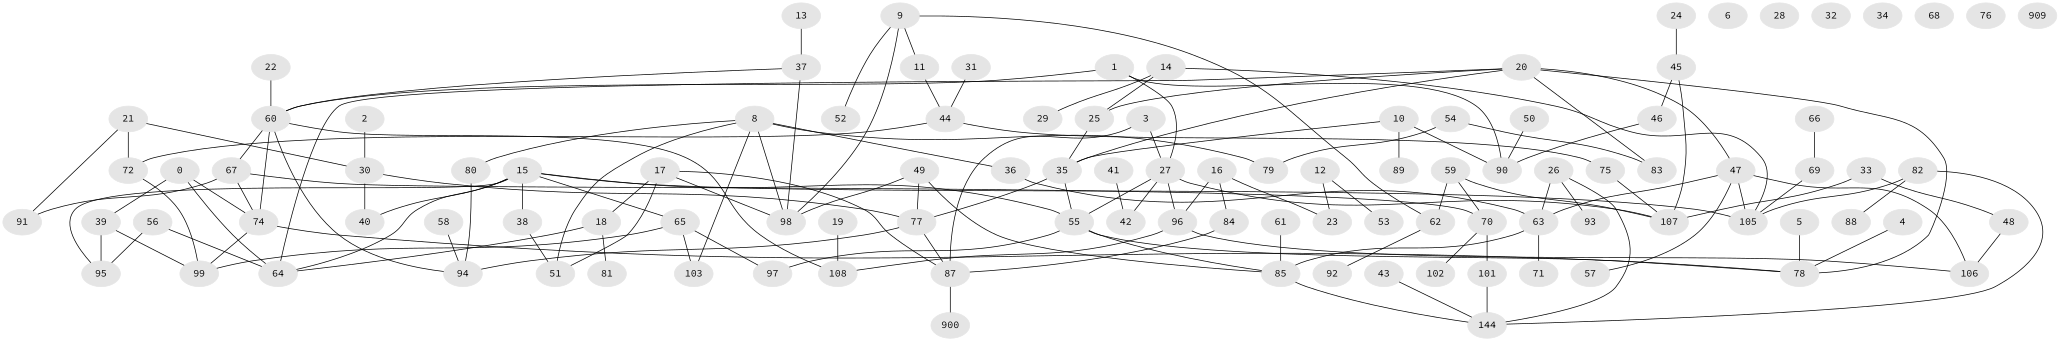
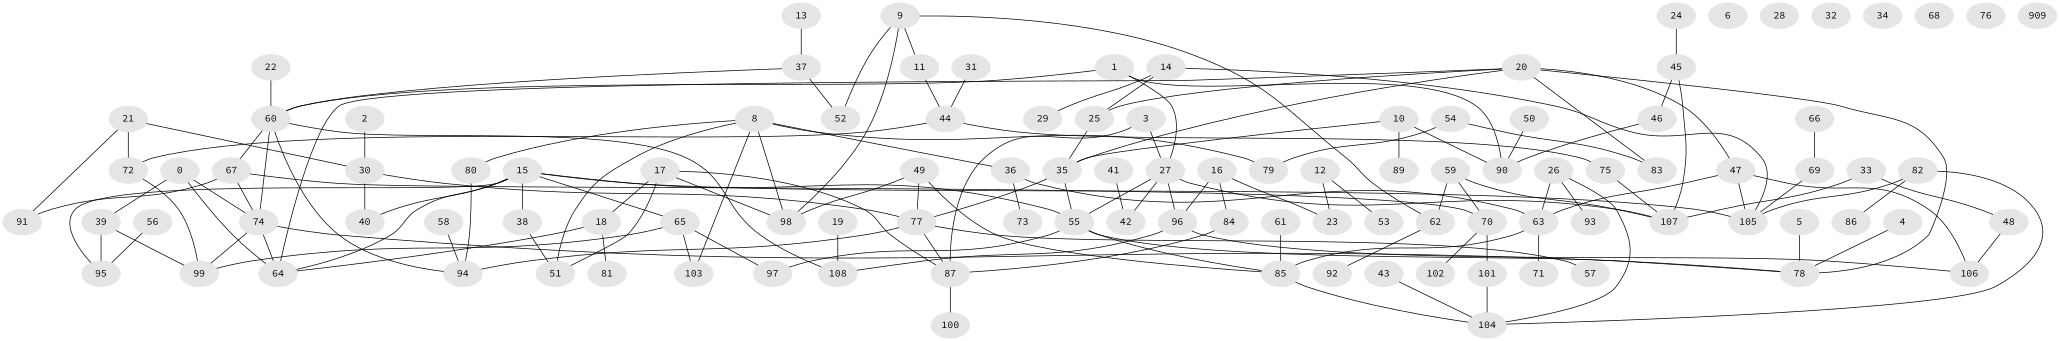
edge "37" -- "98": now "37" -- "52"
node "73": added
node "88": label "88" -> "86"
edge "47" -- "57": now "77" -- "57"
edge "56" -- "64": now "74" -- "64"
node "900": label "900" -> "100"
node "144": label "144" -> "104"
